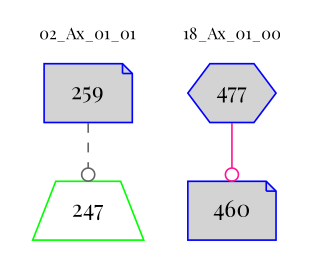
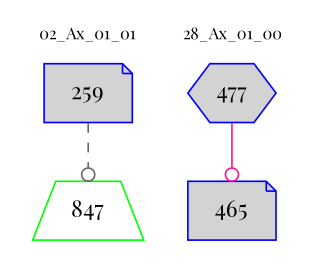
cluster "18_Ax_01_00": label "18_Ax_01_00" -> "28_Ax_01_00"
node "247": label "247" -> "847"
node "460": label "460" -> "465"
